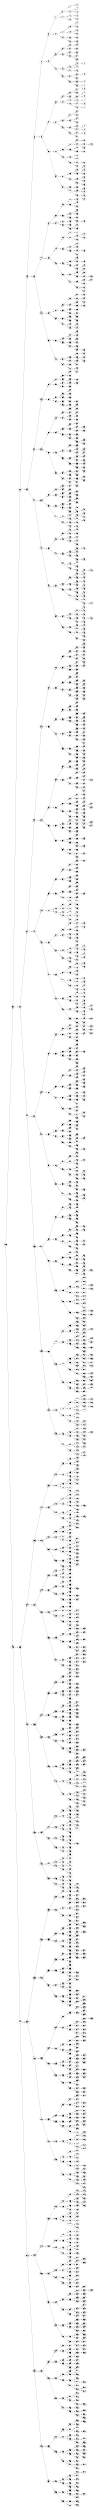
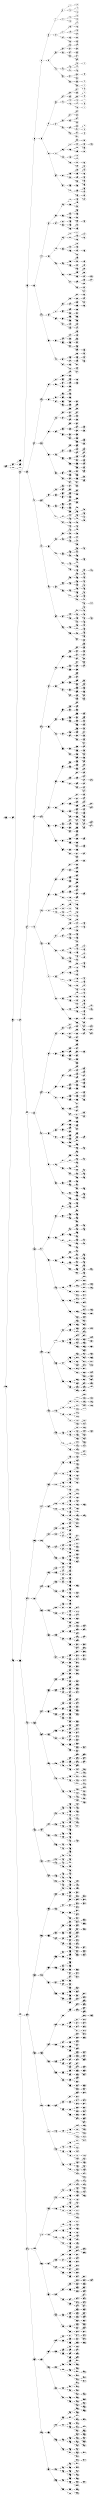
node "1695": removed
